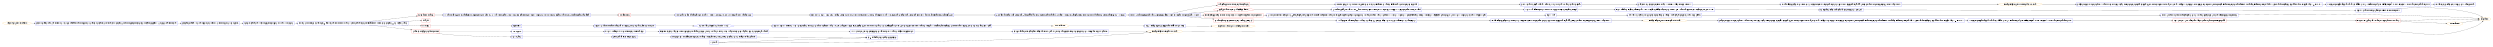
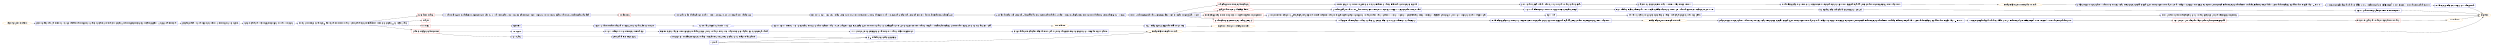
edge "В таком случае ты не можешь ожидать этого и от меня." -> "Chat ends.": now "Может быть, в следующий раз я увижу тебя во сне." -> "Chat ends."
